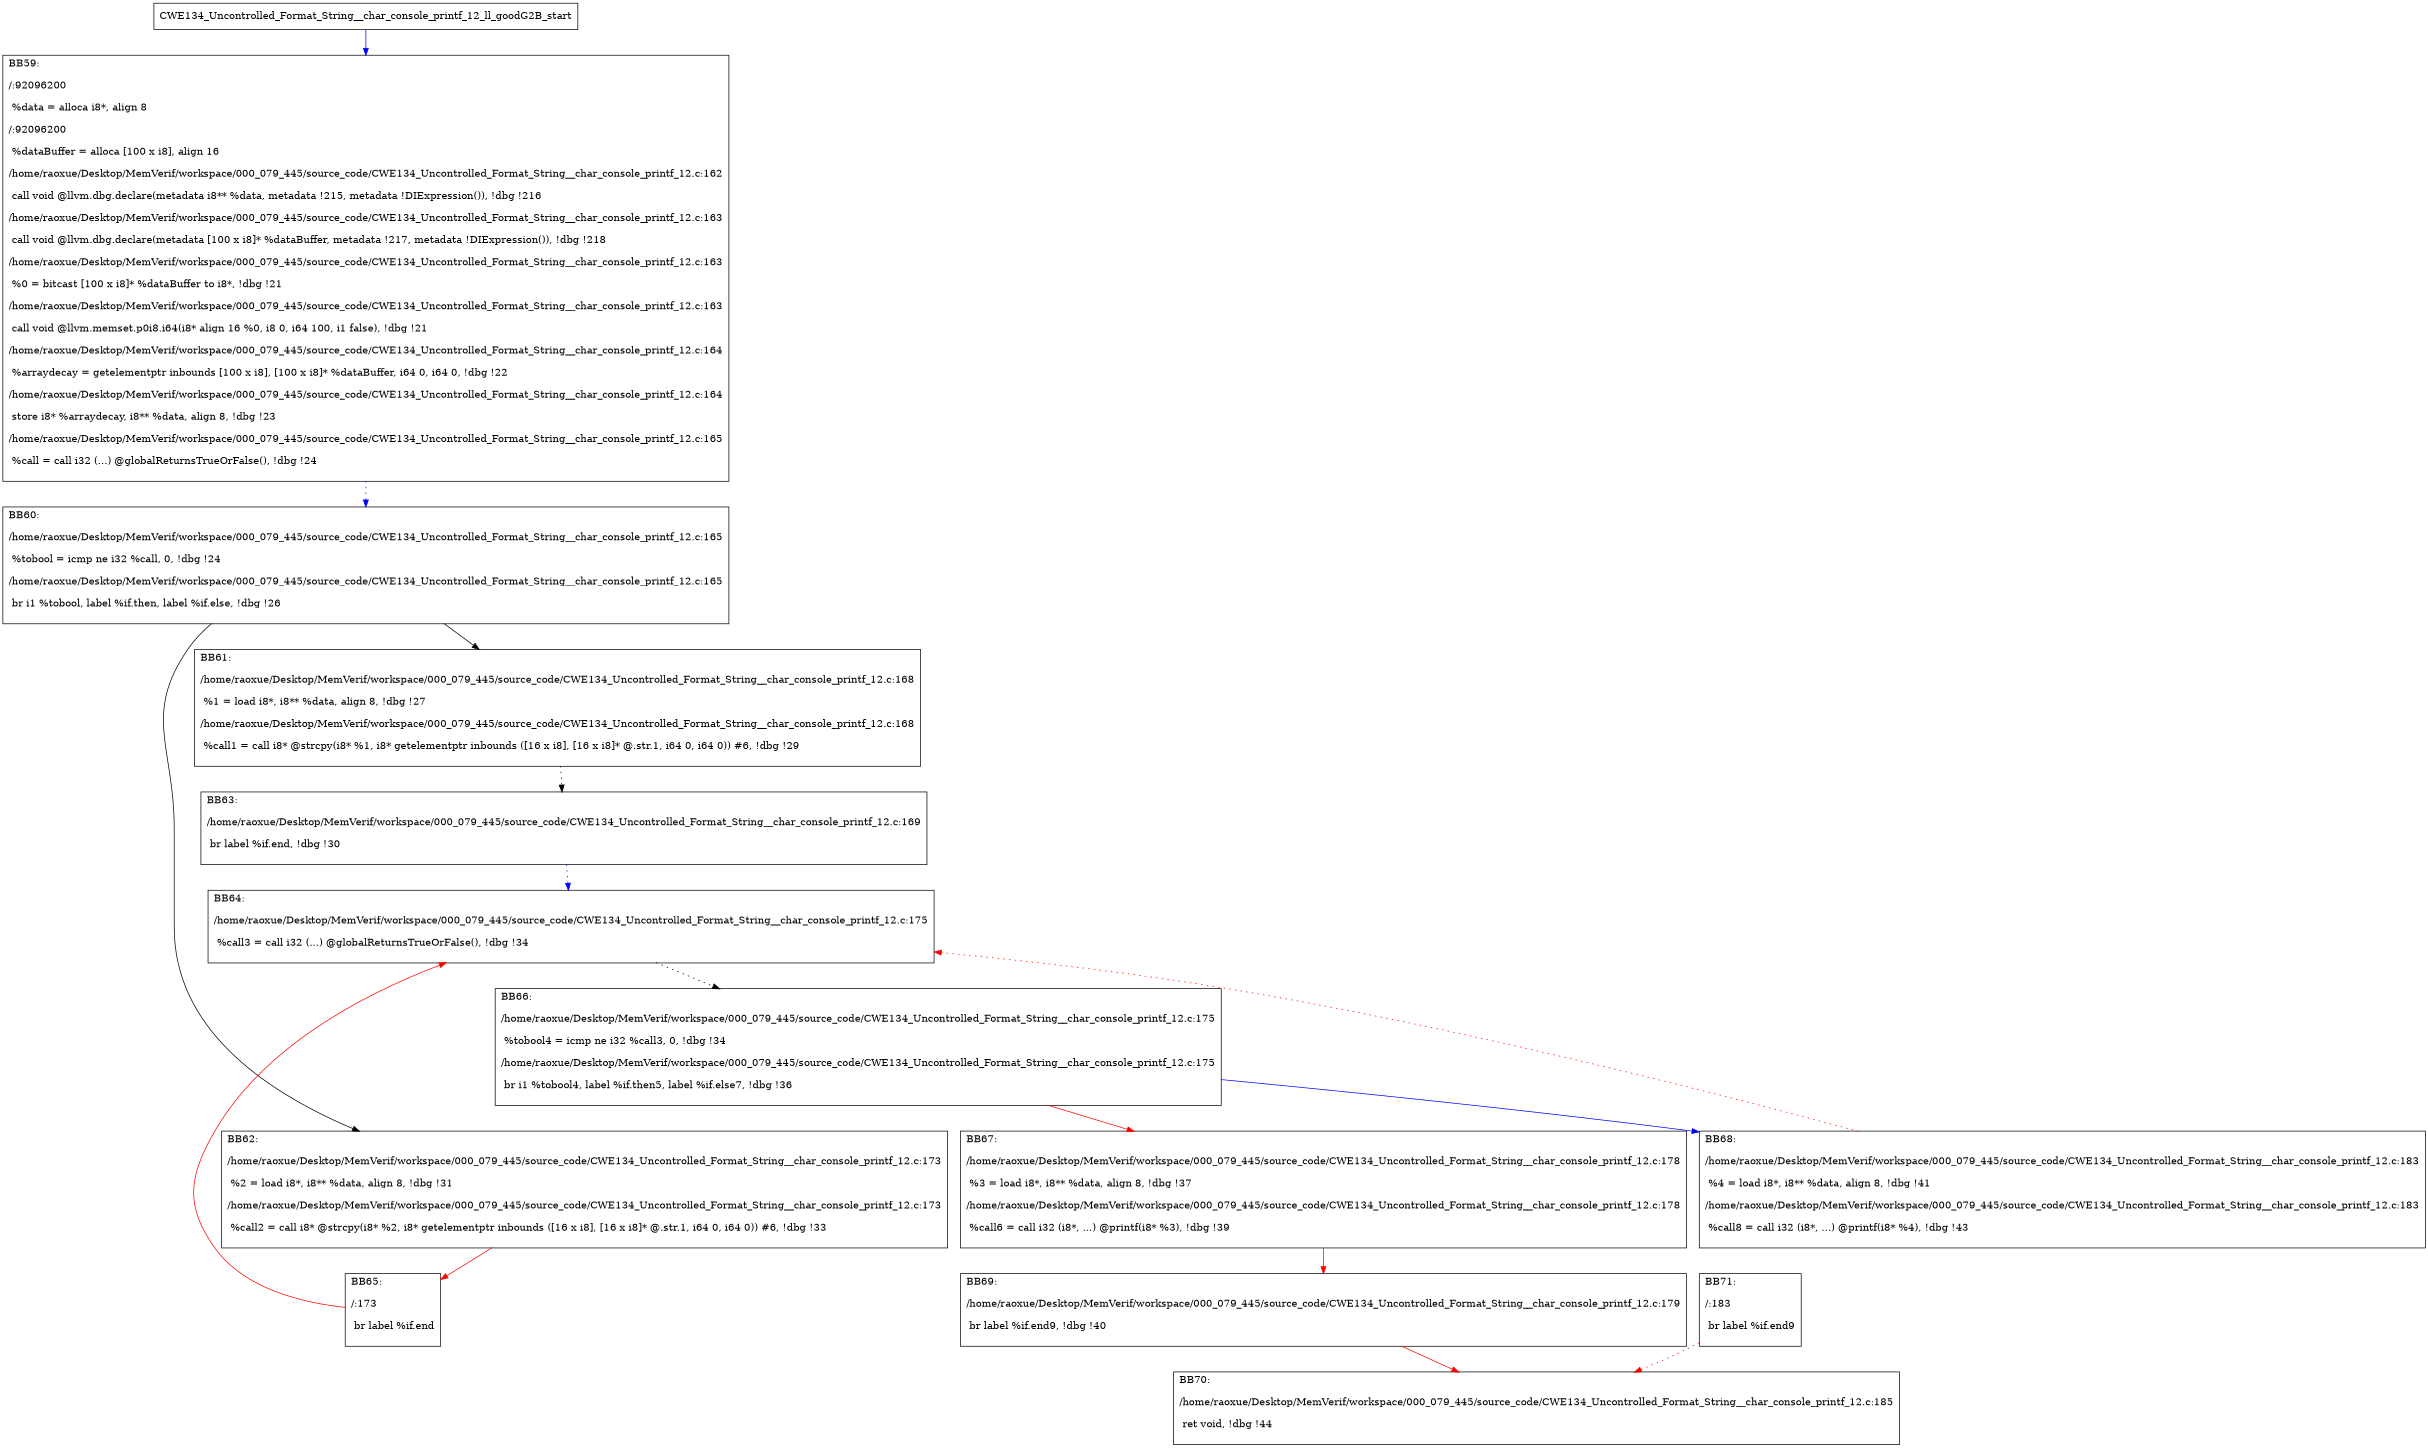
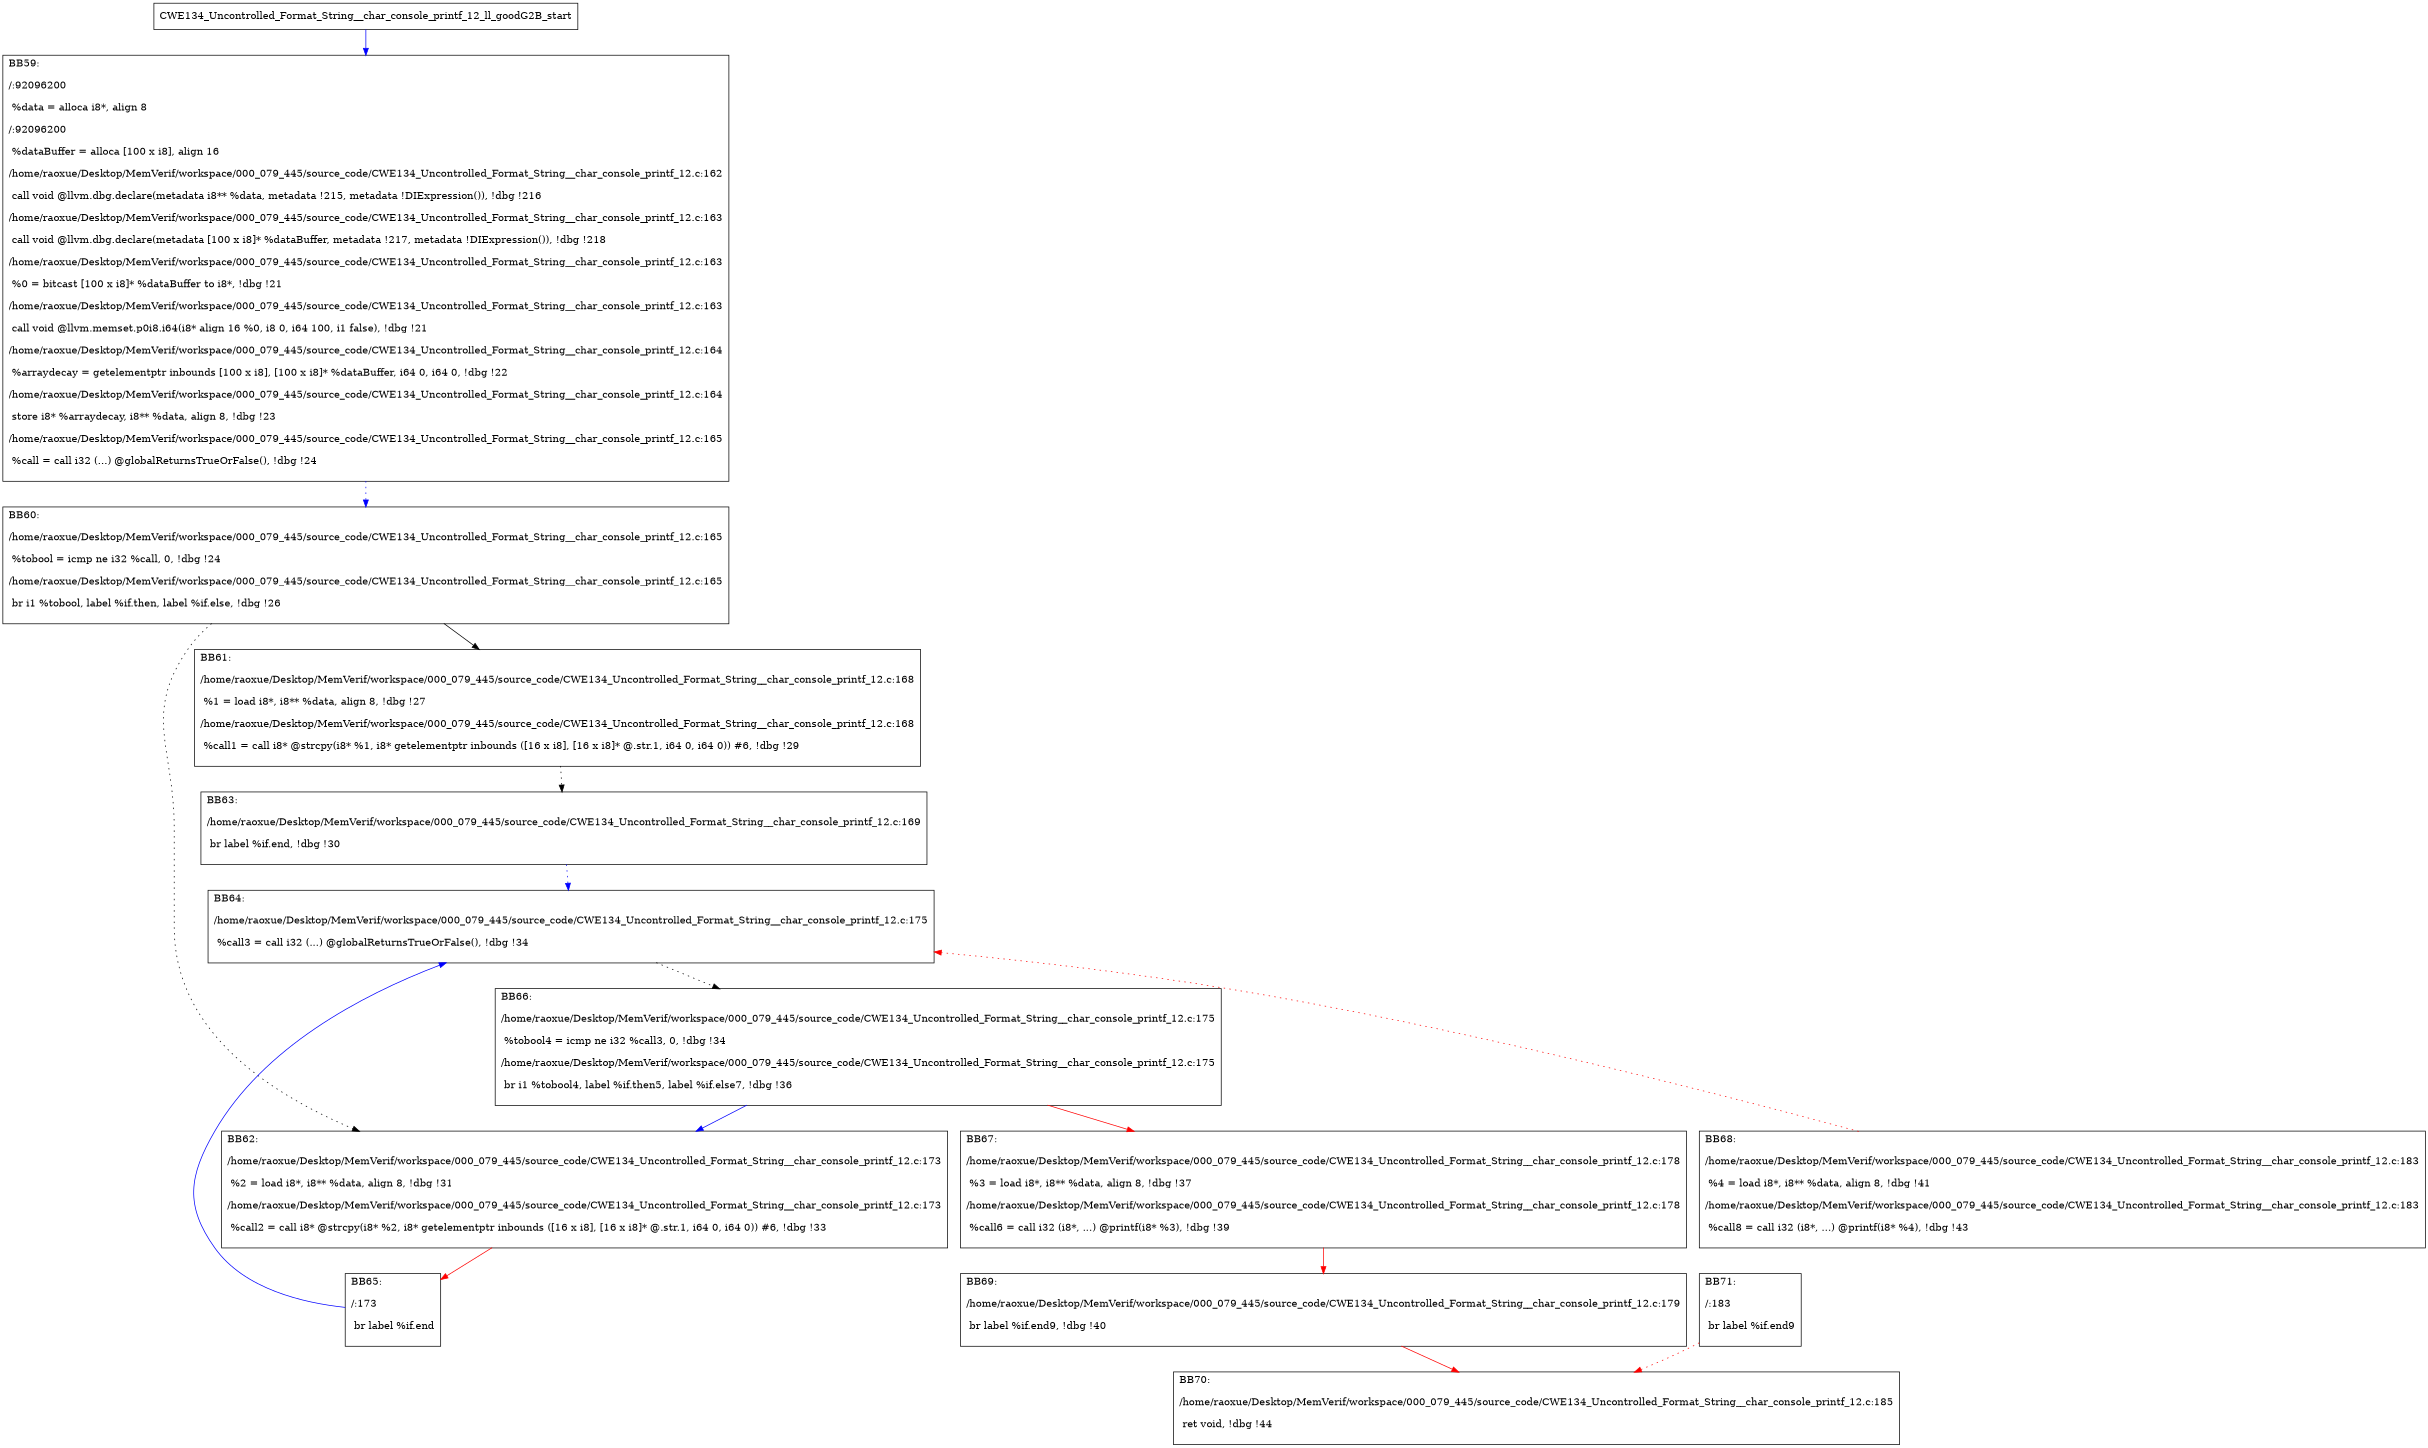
edge "BB60:" -> "BB62:": style solid -> dotted
edge "BB66:" -> "BB68:": now "BB66:" -> "BB62:"
edge "BB65:" -> "BB64:": color red -> blue
